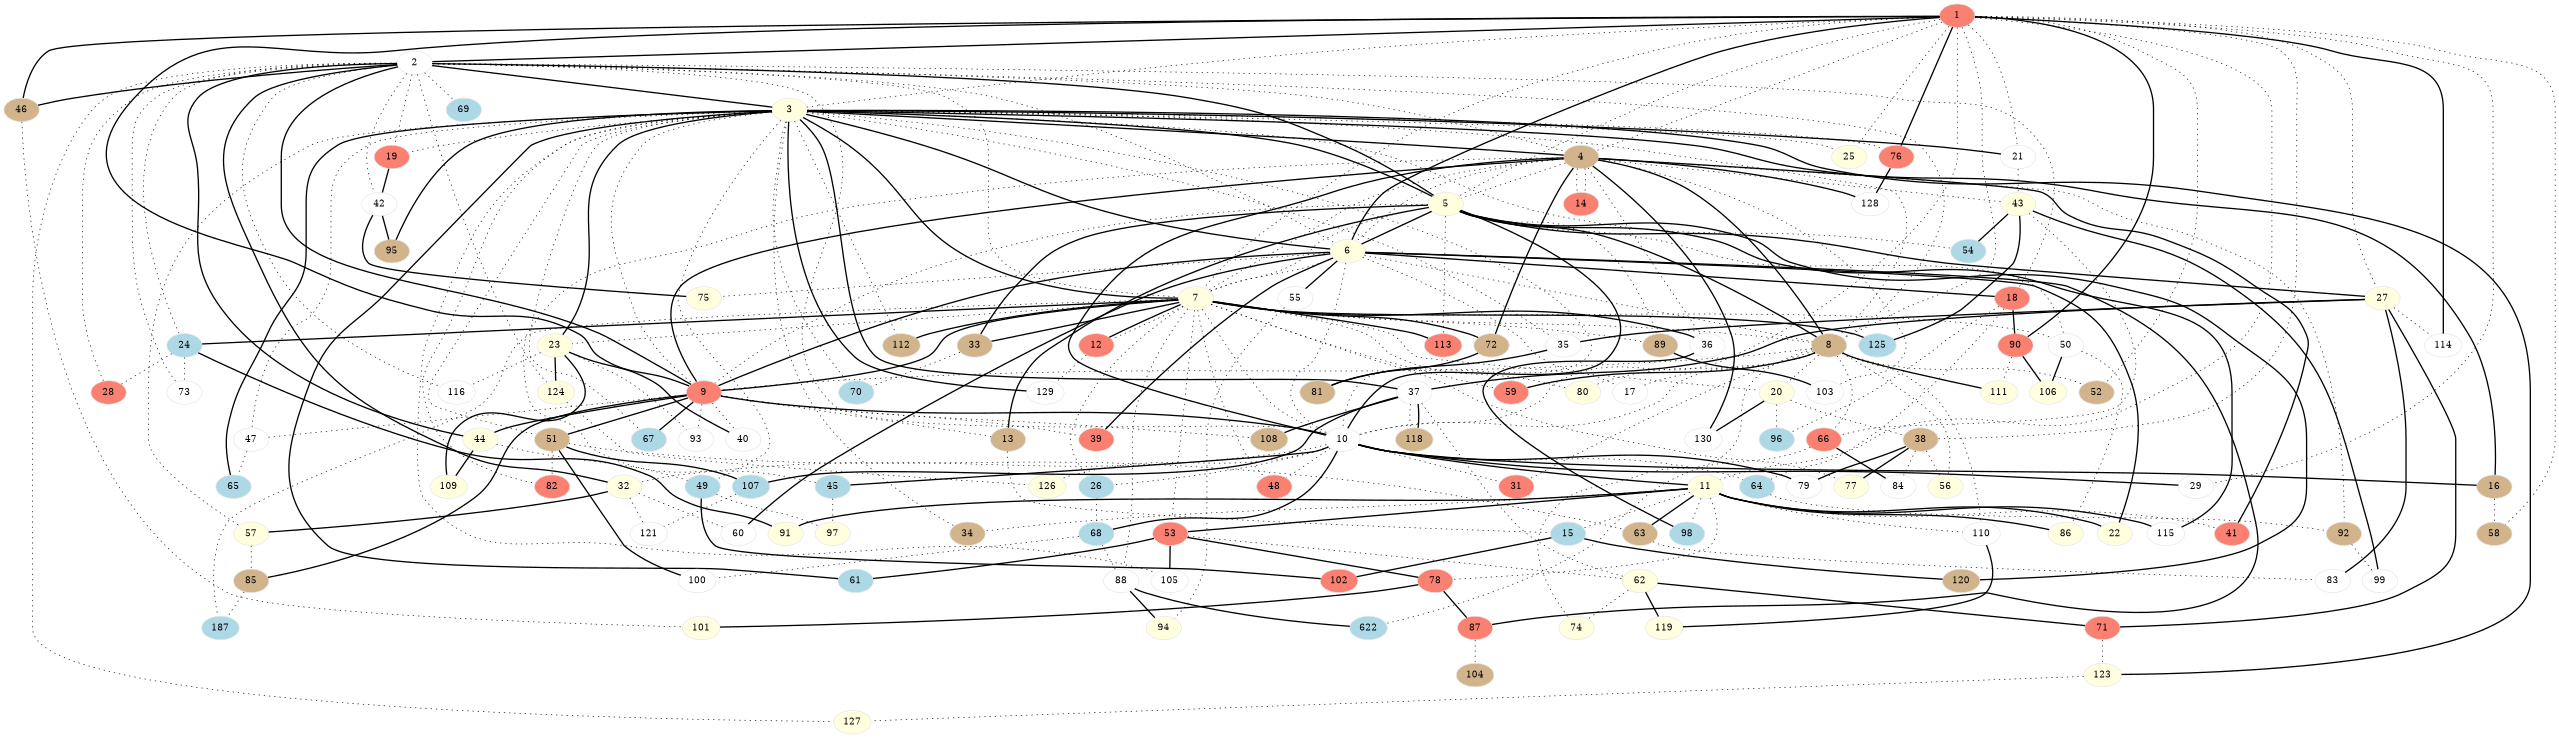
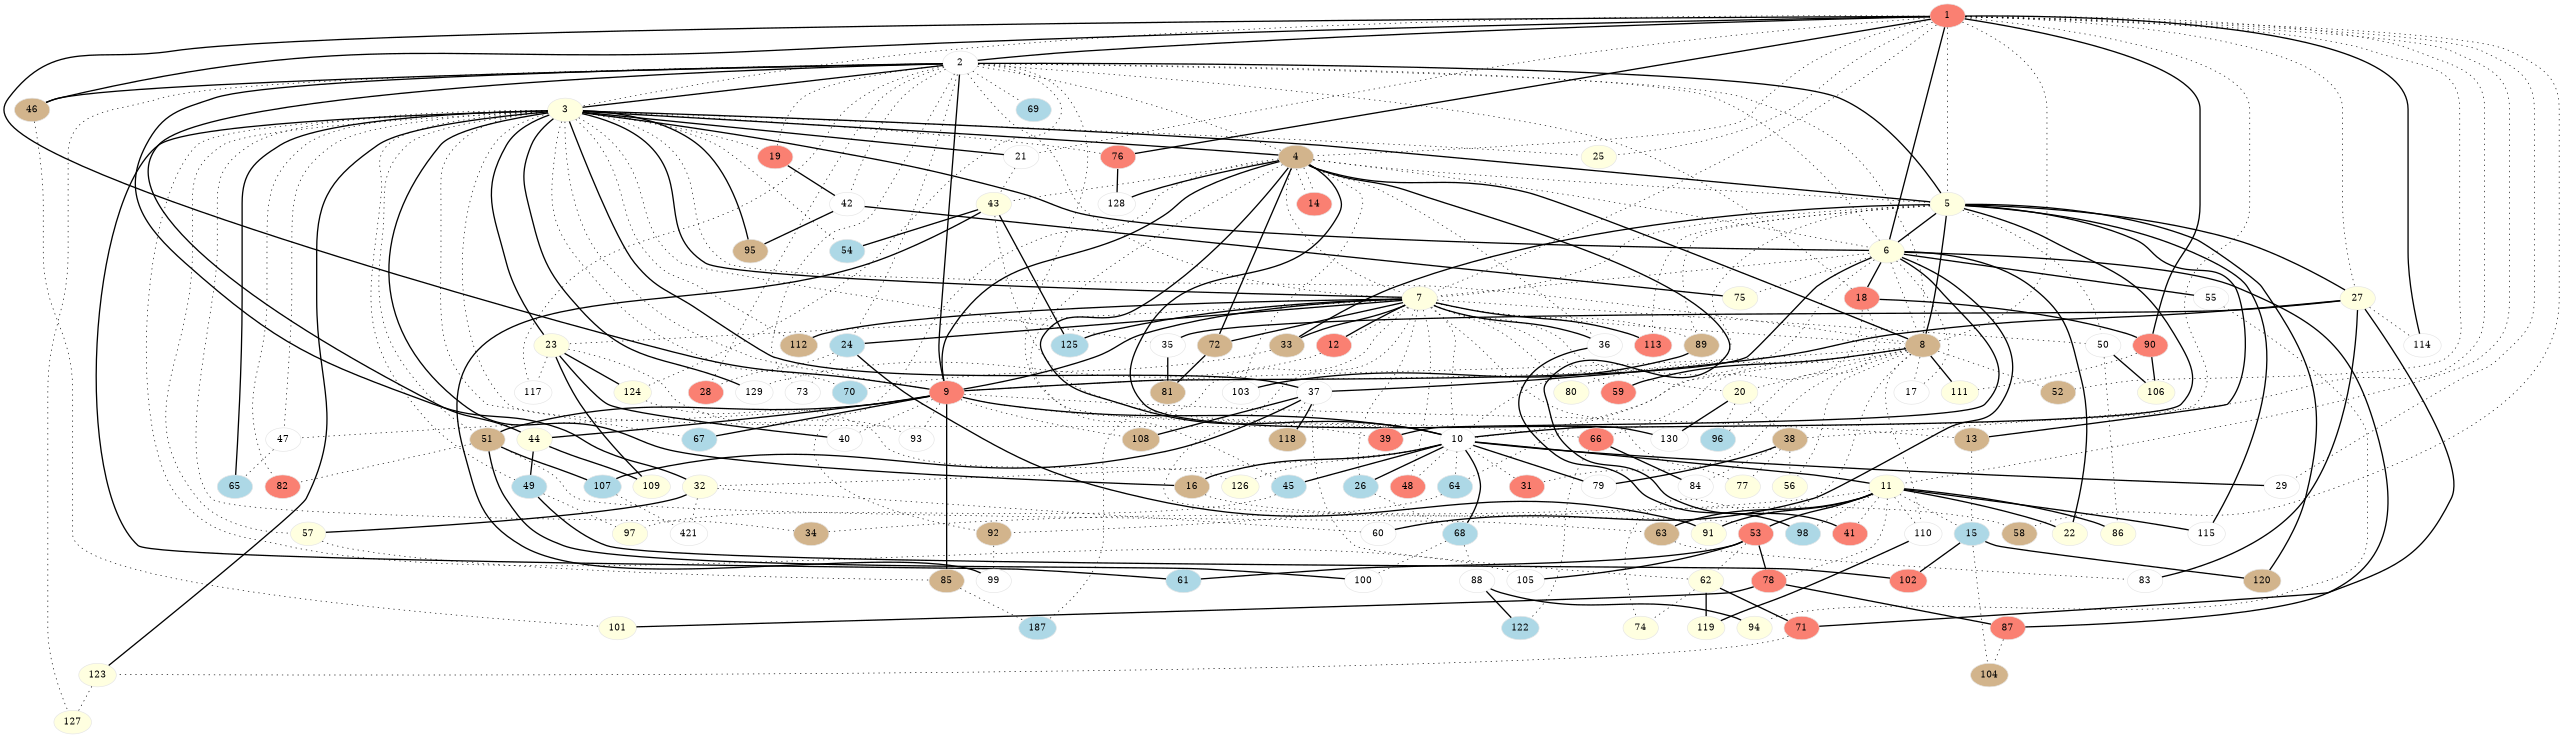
node "116": label "116" -> "117"
edge "7" -- "88": removed
edge "44" -- "49": style dotted -> bold
edge "38" -- "77": style bold -> dotted
edge "10" -- "26": style dotted -> bold
node "121": label "121" -> "421"
edge "15" -- "104": added
node "622": label "622" -> "122"
